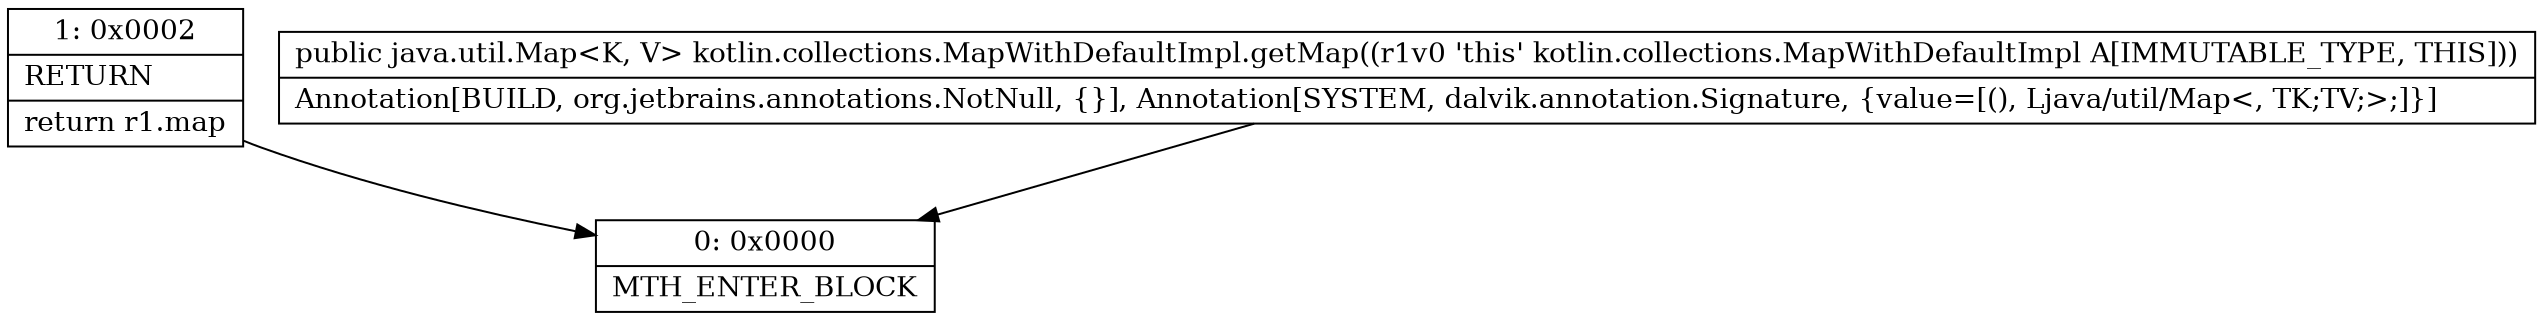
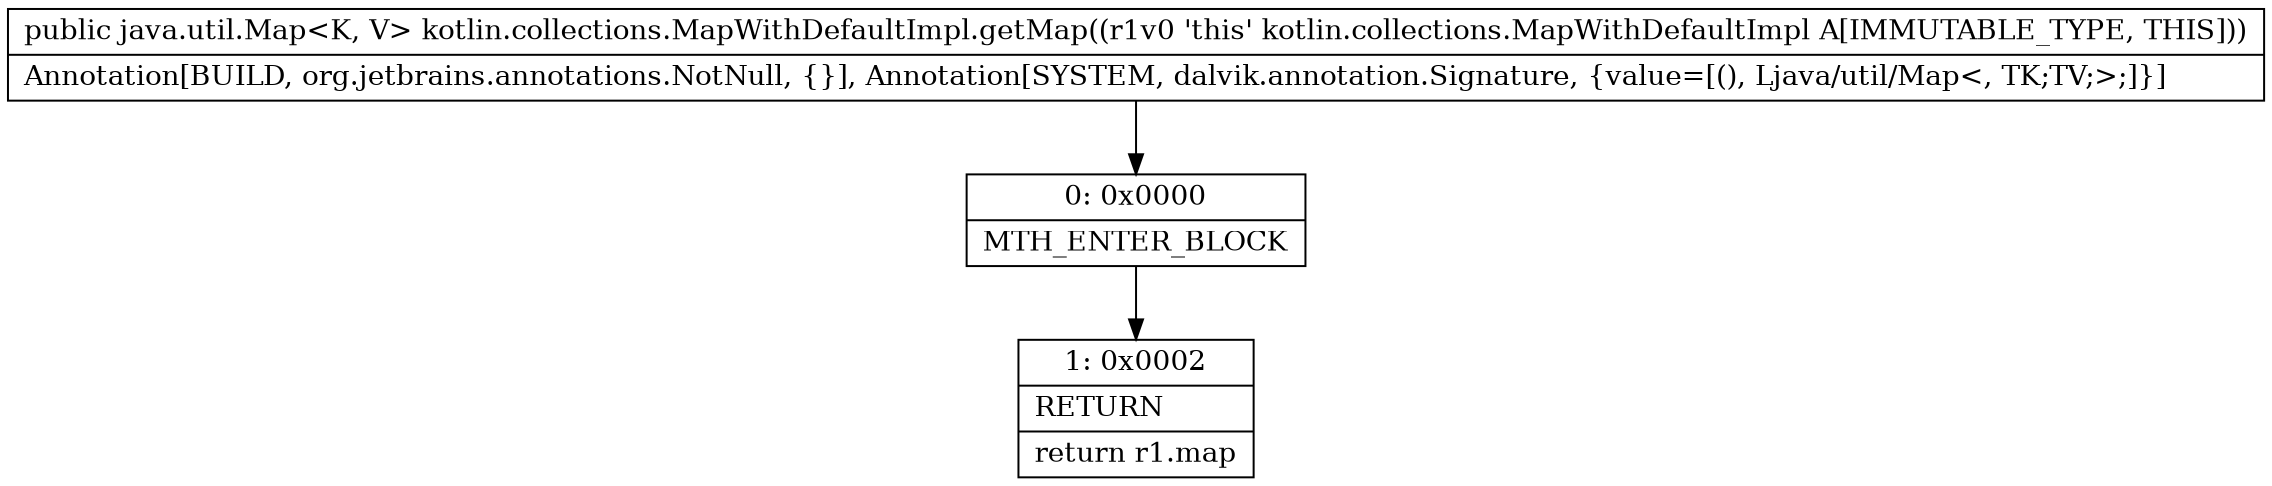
edge "1: 0x0002" -> "0: 0x0000": reversed
